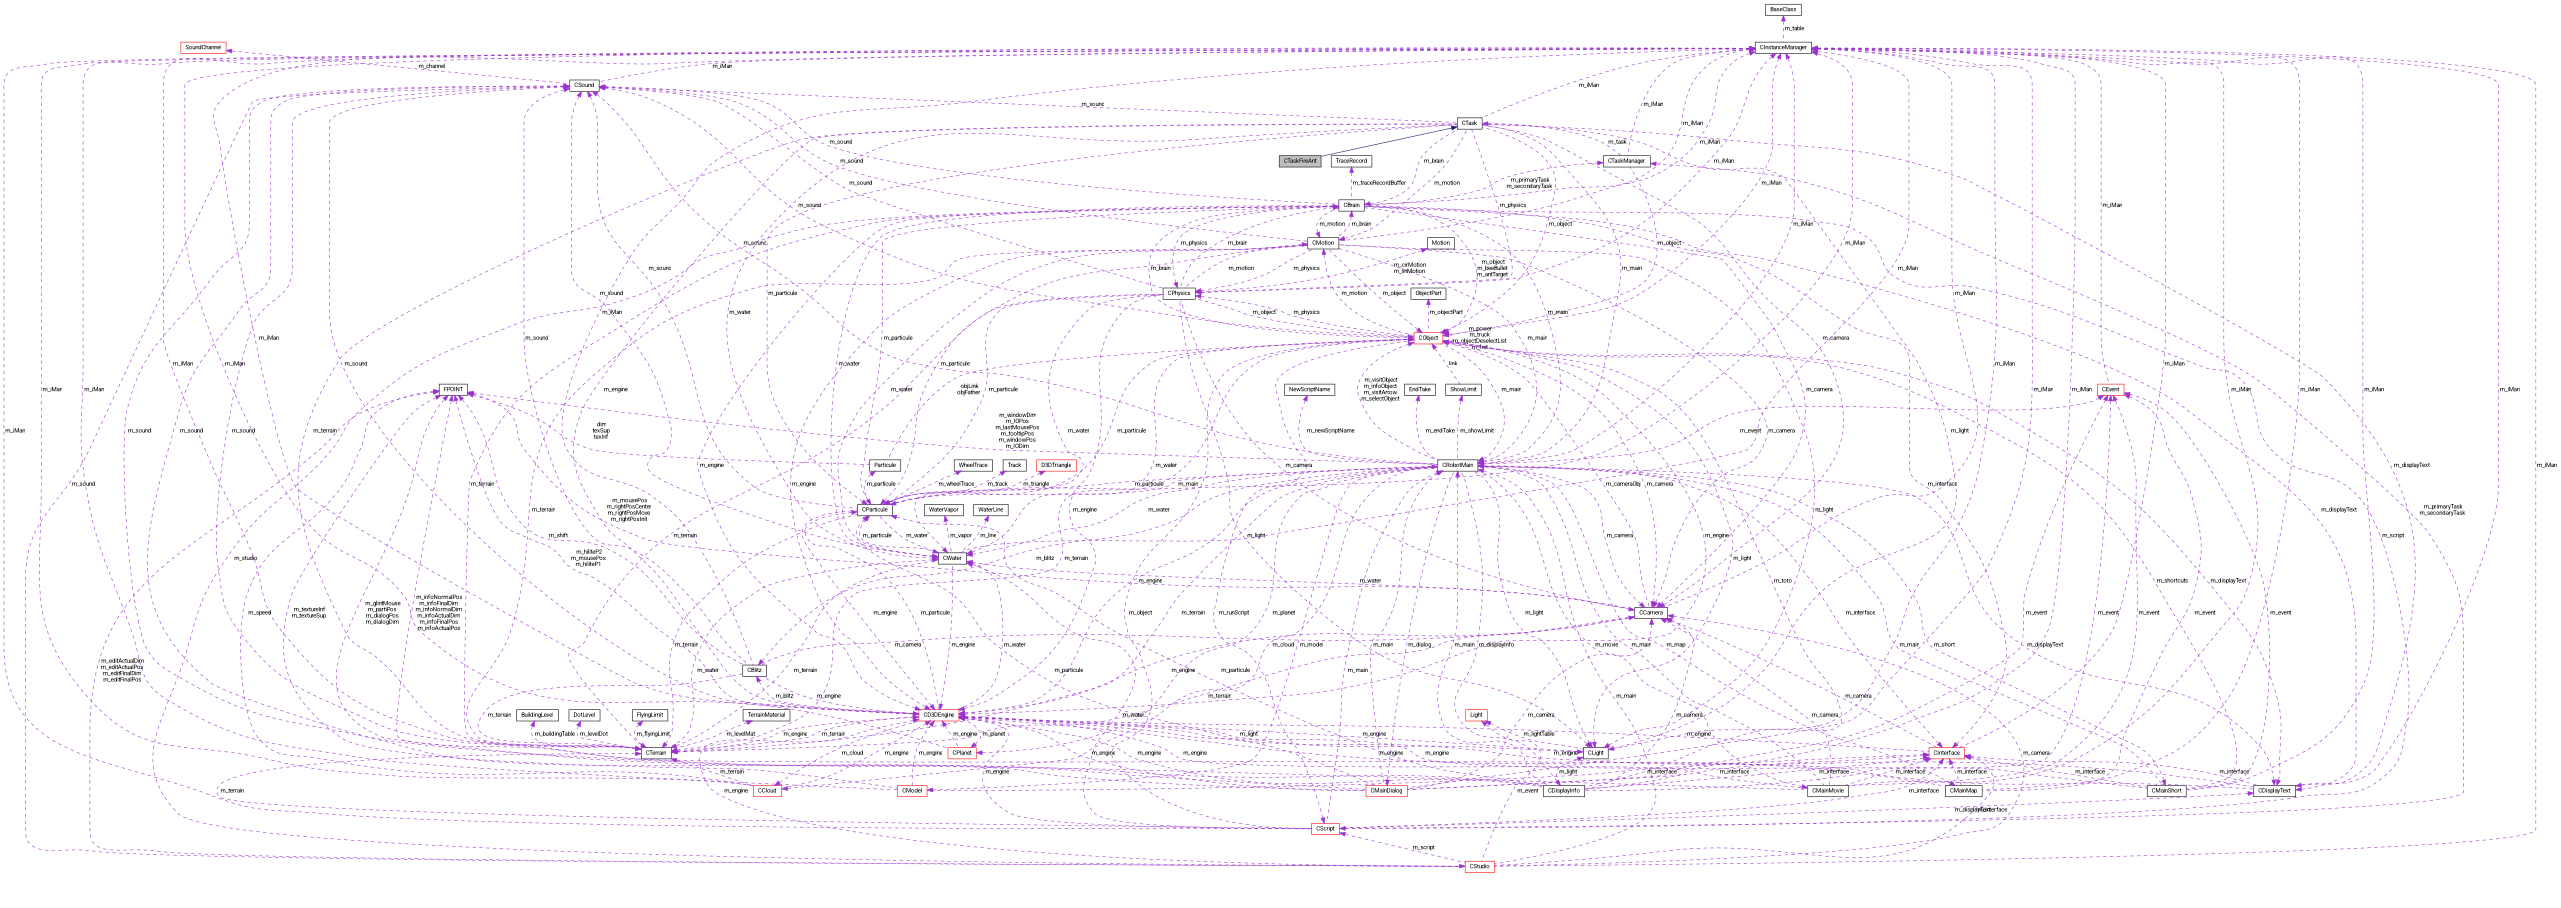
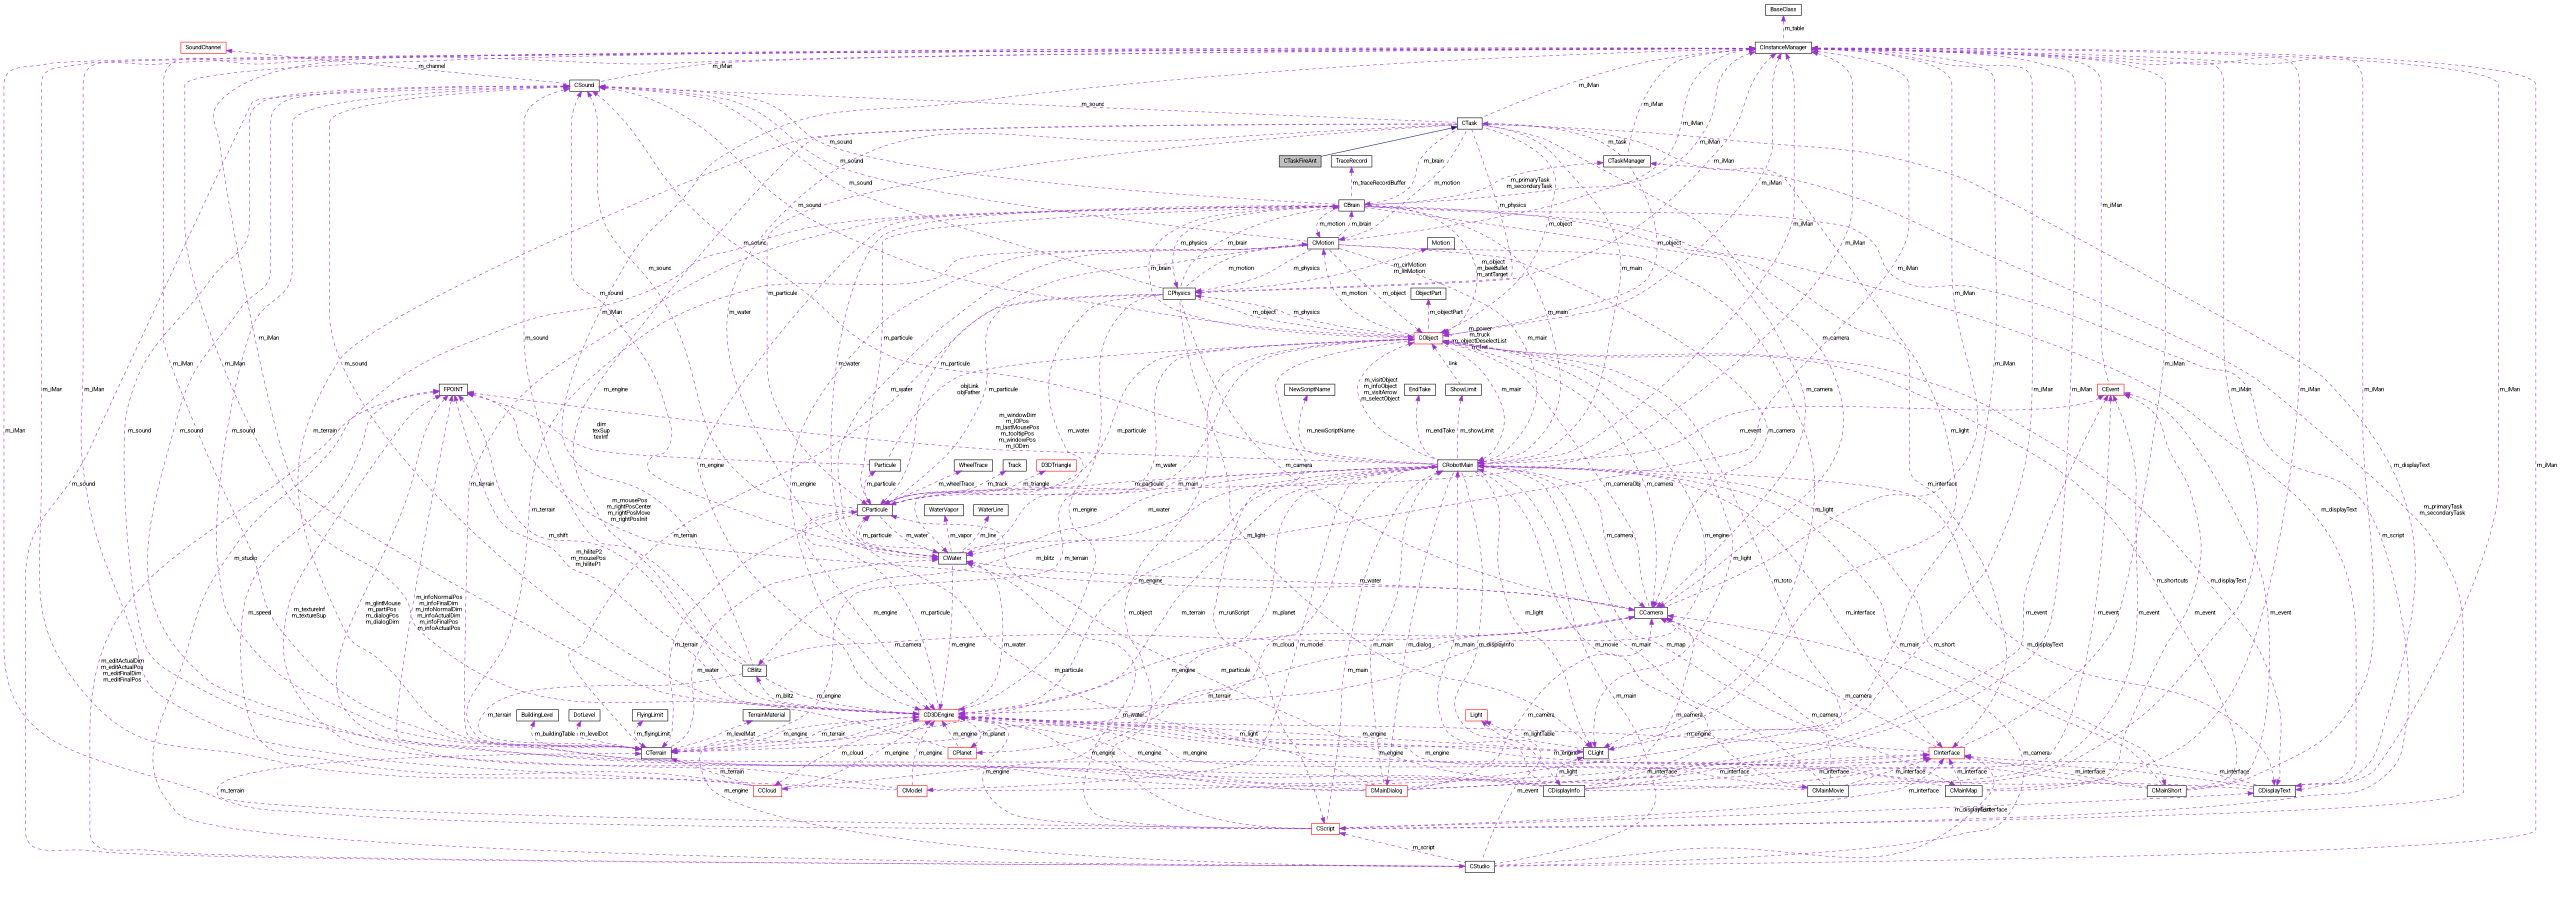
edge "CWater" -> "CTerrain": removed, label "m_terrain"
node "CStudio": color red -> black
